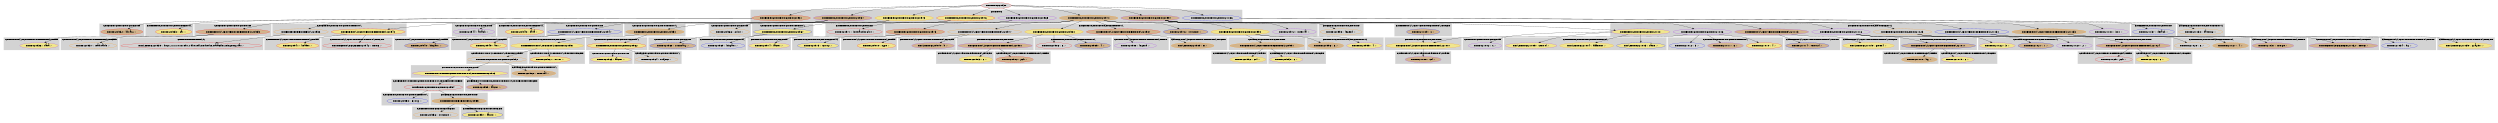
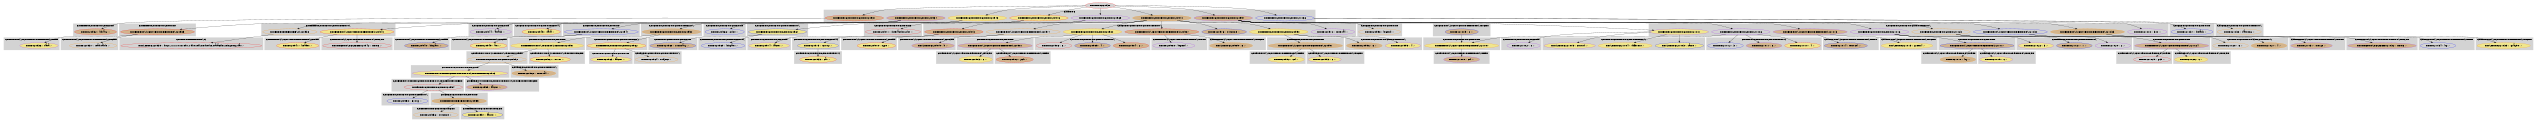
edge "NT_PROG_20930" -> "NT_EXPR_CALL_FUNCTION_20934": removed
edge "NT_EXPR_CALL_FUNCTION_20931" -> "NT_ID_20933< car >": now "NT_ID_20975< Group >" -> "NT_ID_20933< car >"
node "NT_ID_20966< print >": color darkorange -> blue
cluster "CT_INT_PARENTHESIS": label "CT_INT_PARENTHESIS" -> "CT_EXPR_PARENTHESIS"
node "NT_INT_20984< 2 >": added
